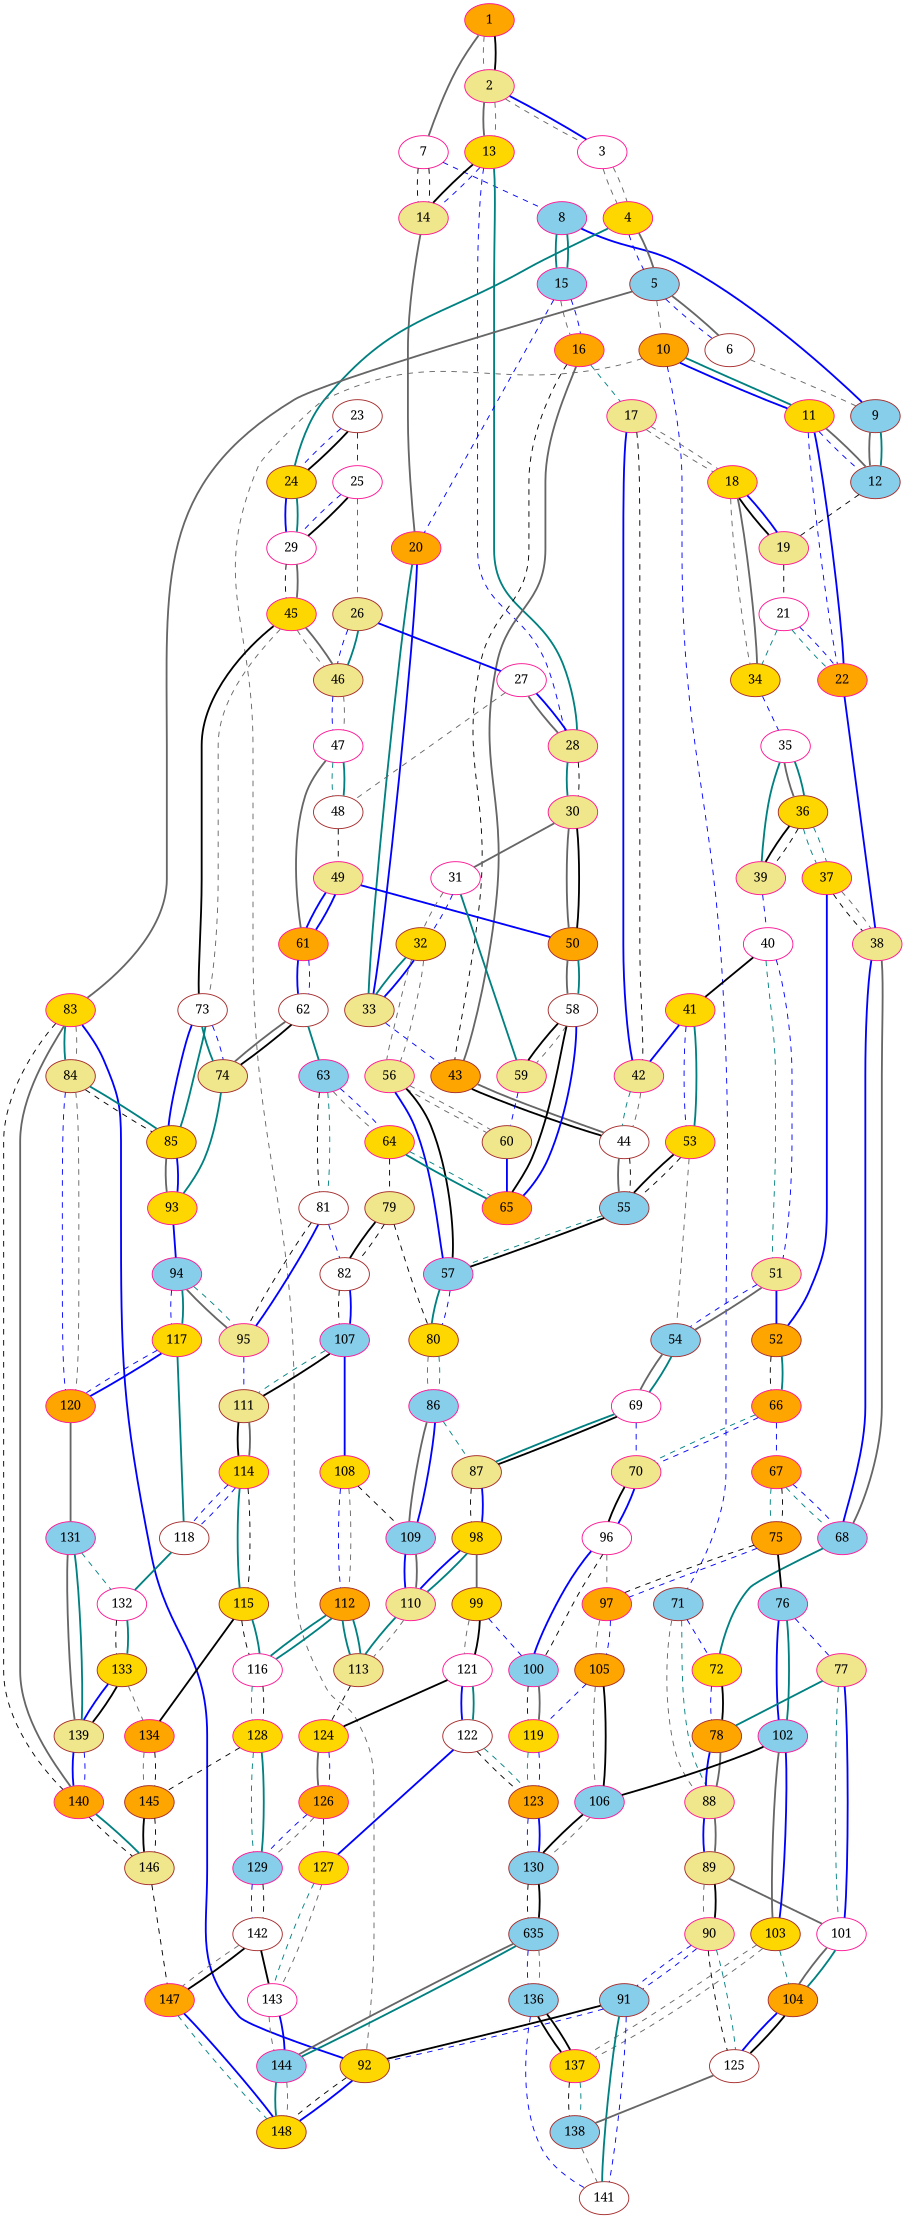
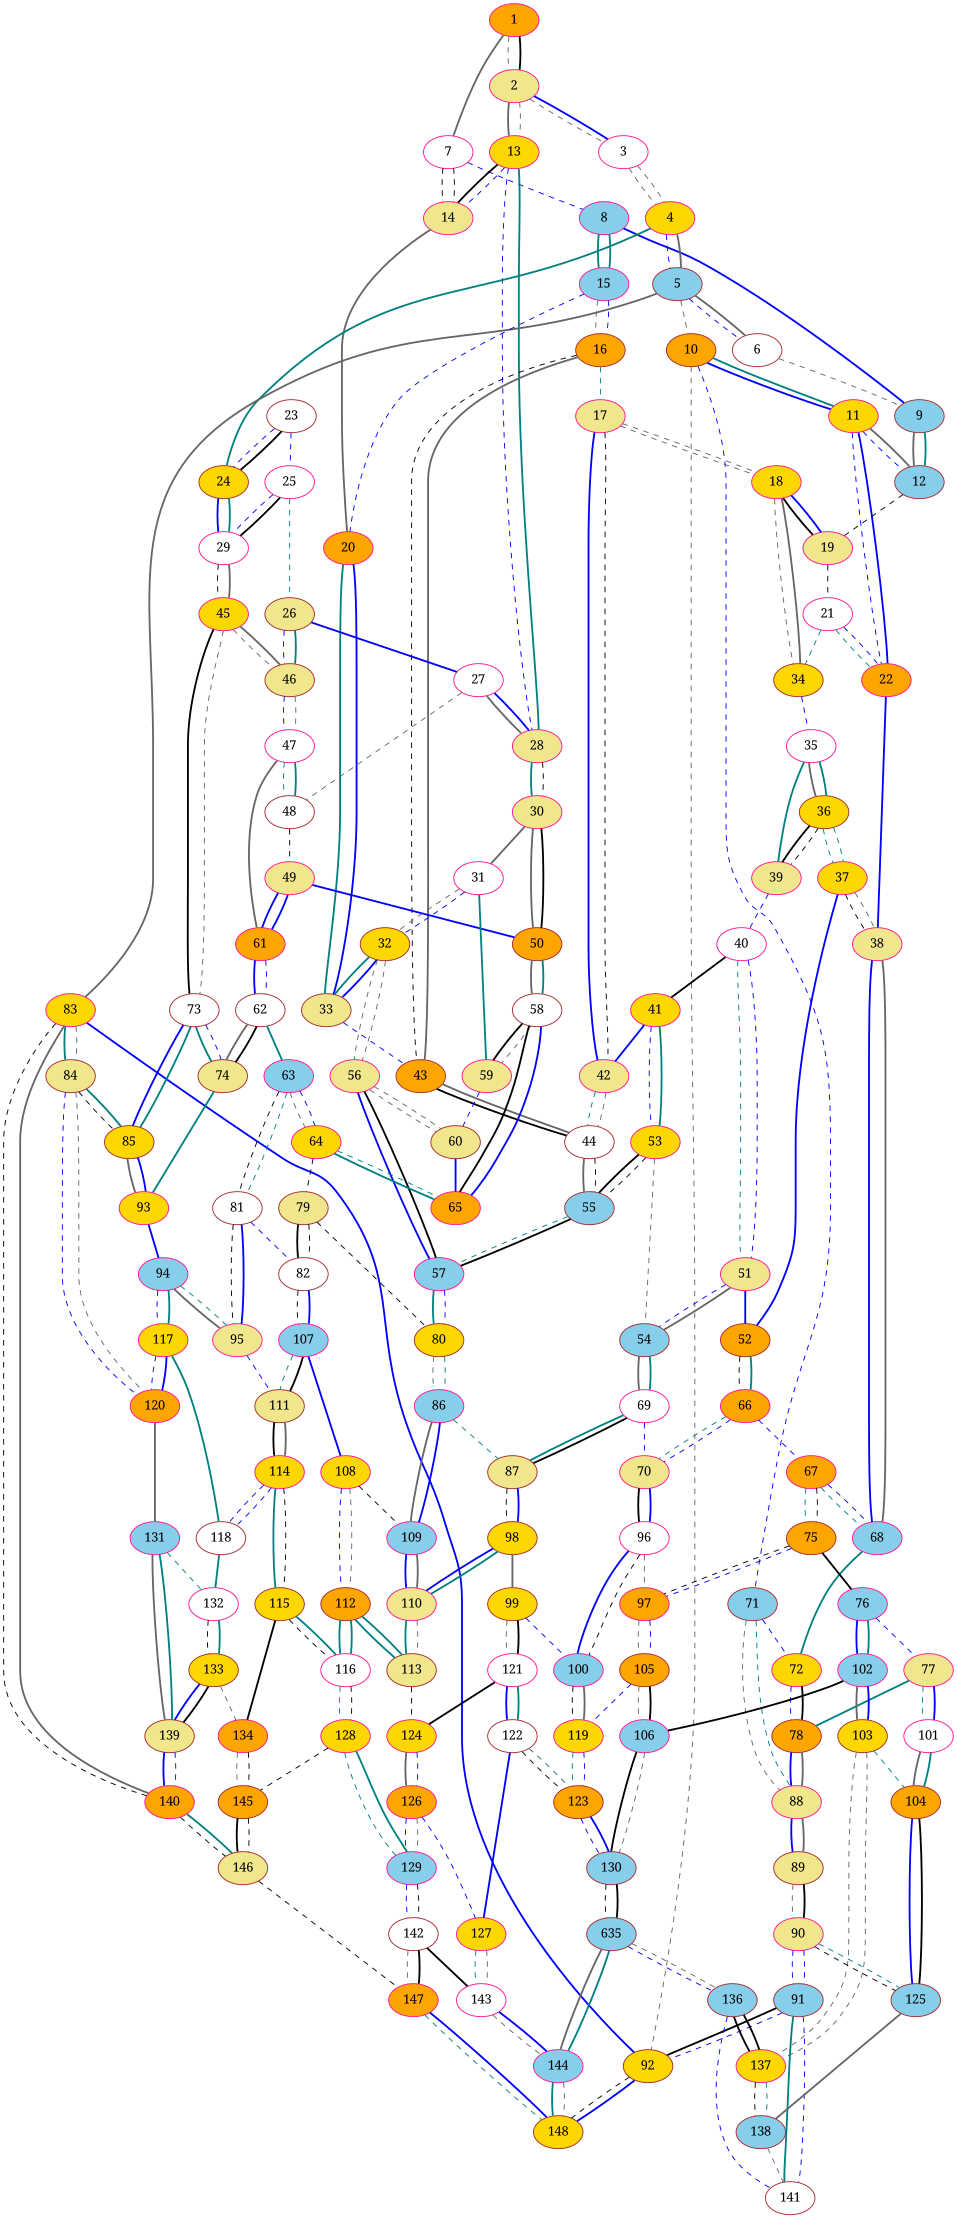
node "16": color deeppink -> brown
edge "89" -- "101": removed
node "125": fillcolor white -> skyblue
